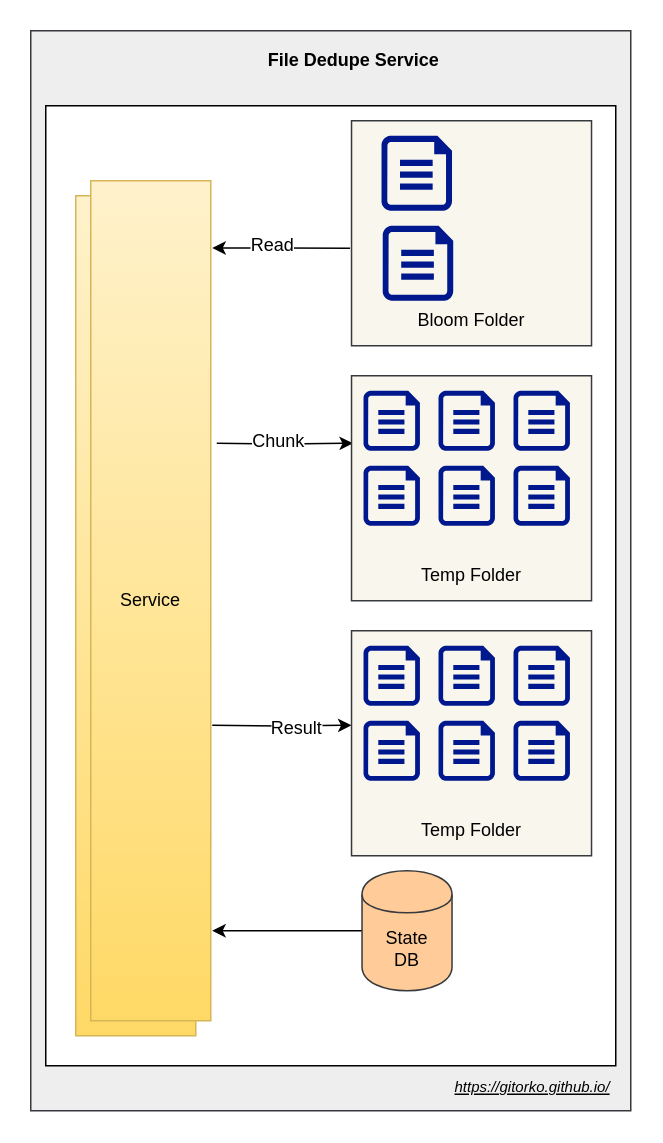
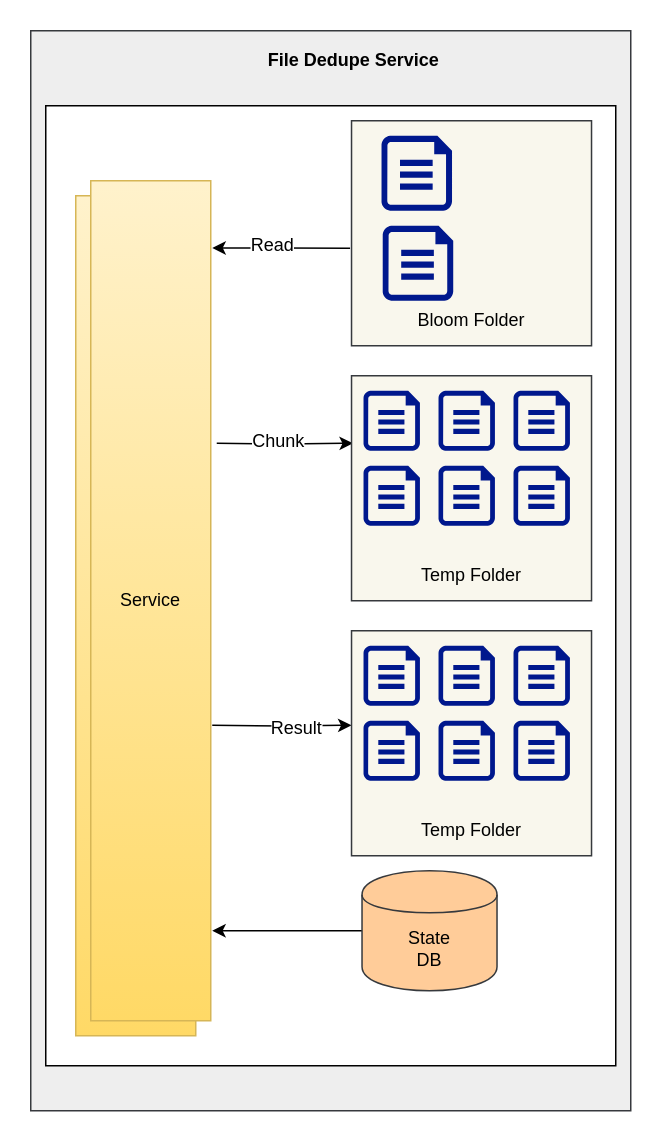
node "State DB": size 90x120 -> 135x120
node "https://gitorko.github.io/": removed
